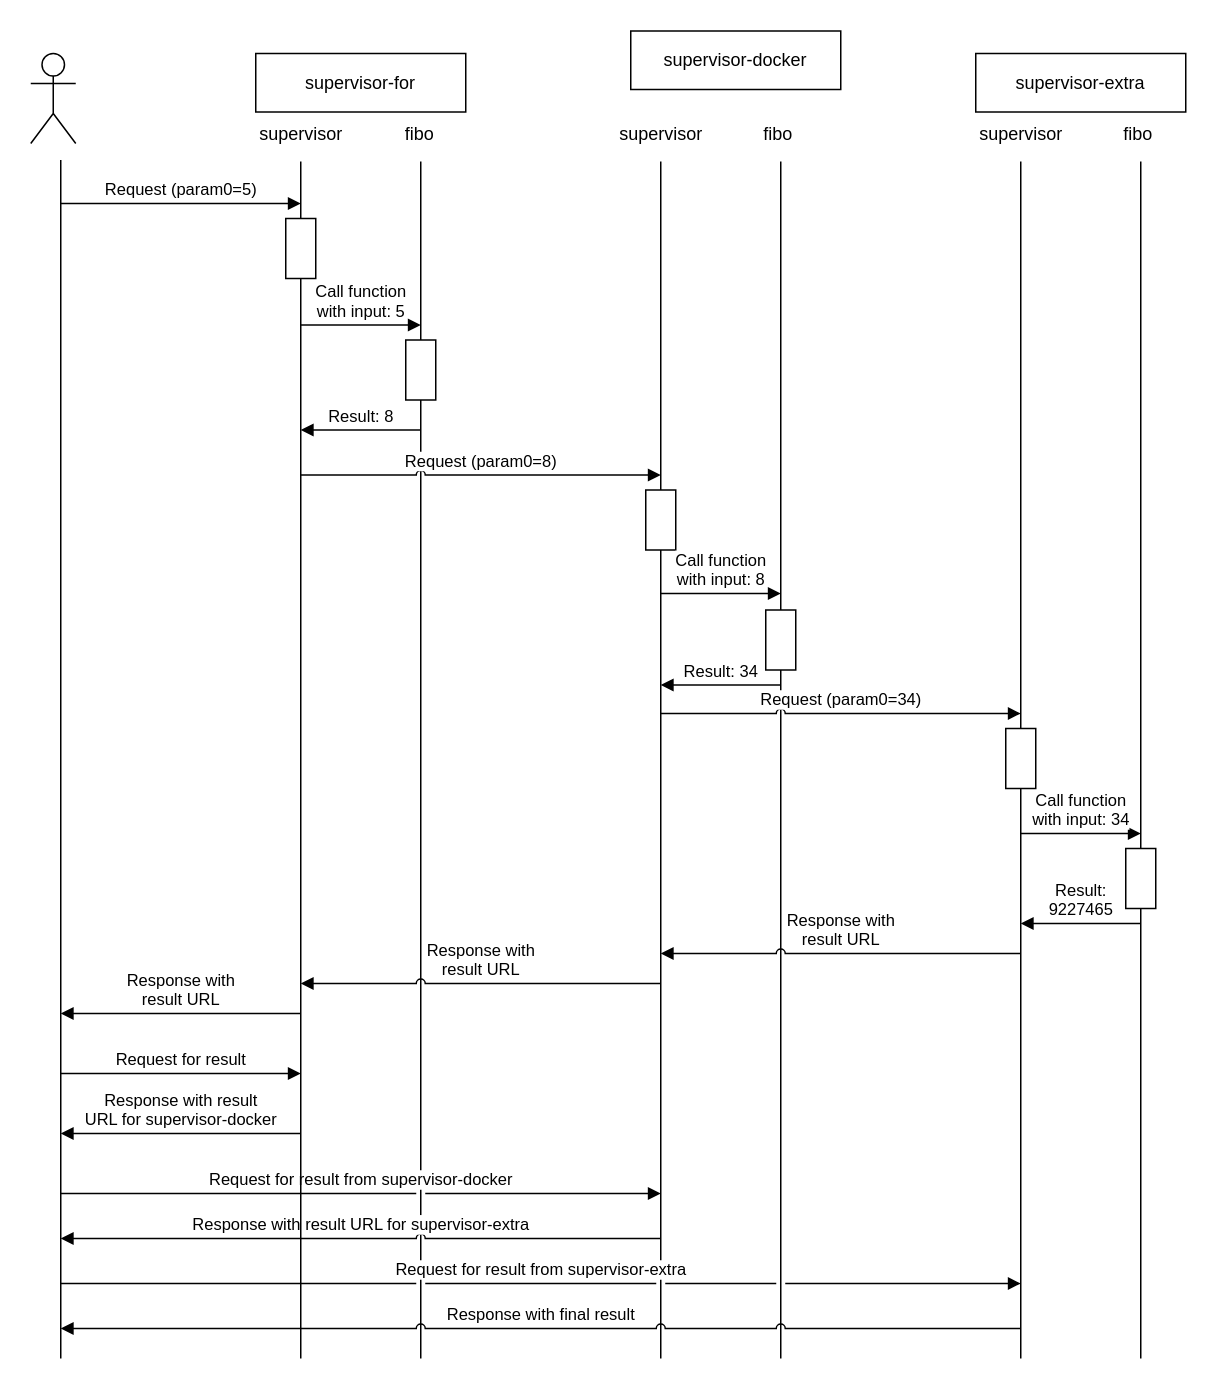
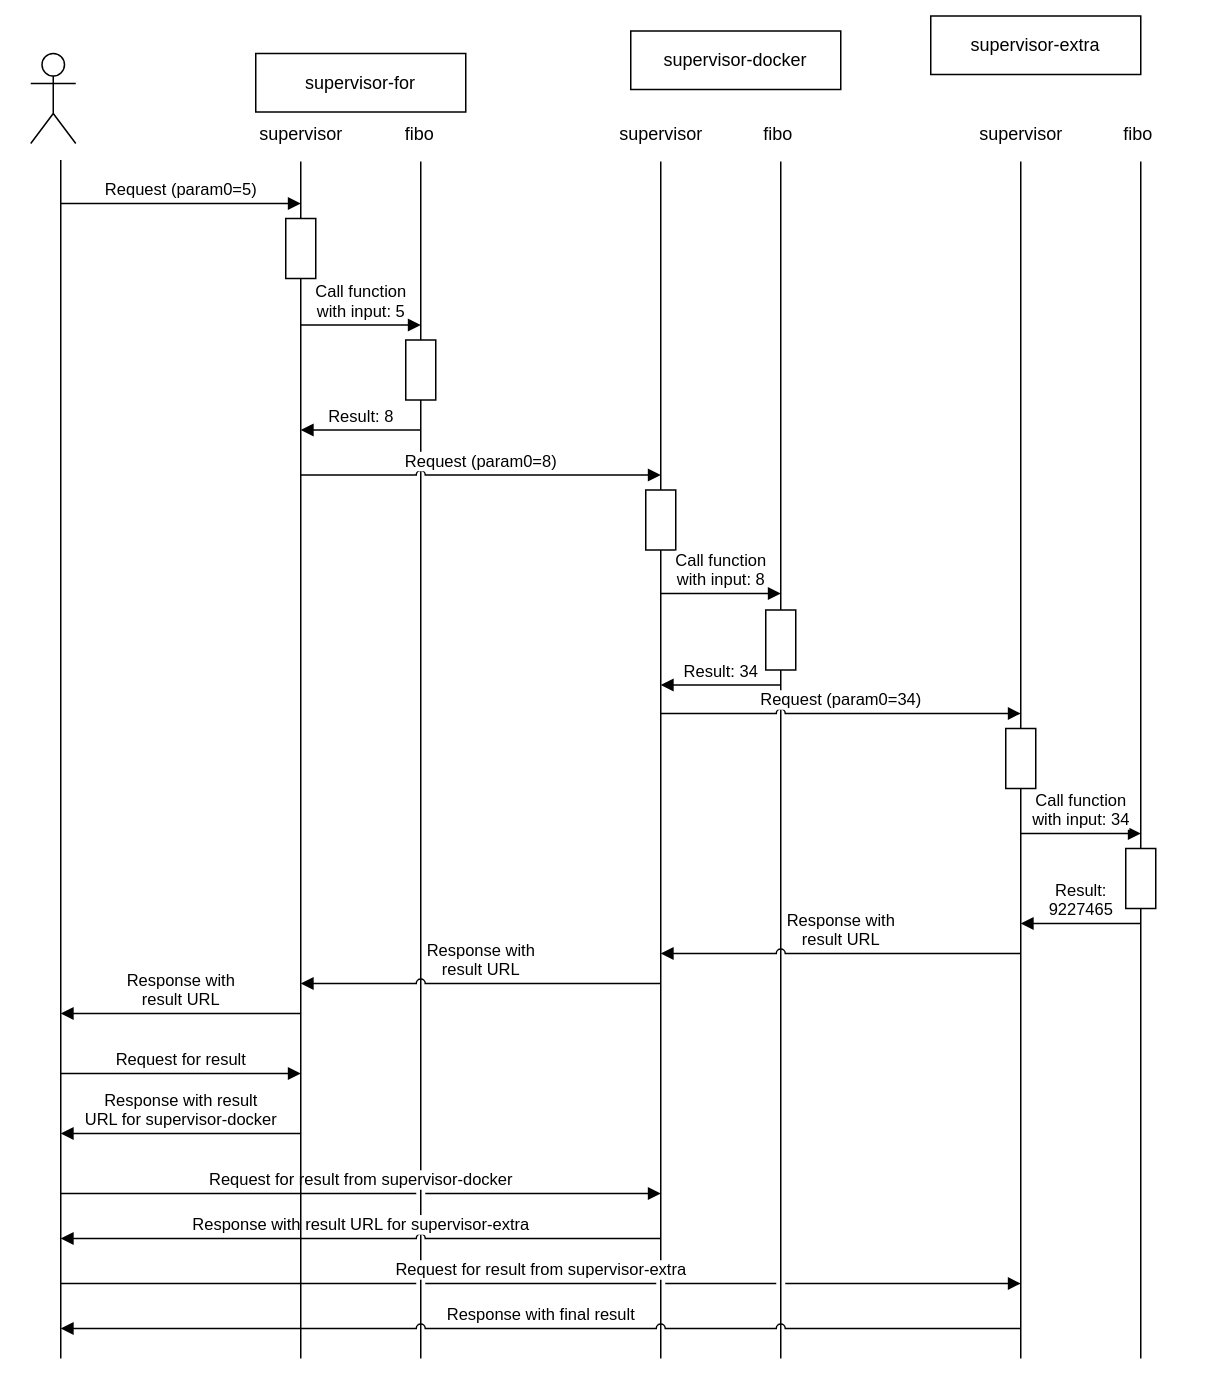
node "supervisor-extra": moved (1081, 83) -> (1036, 45)
